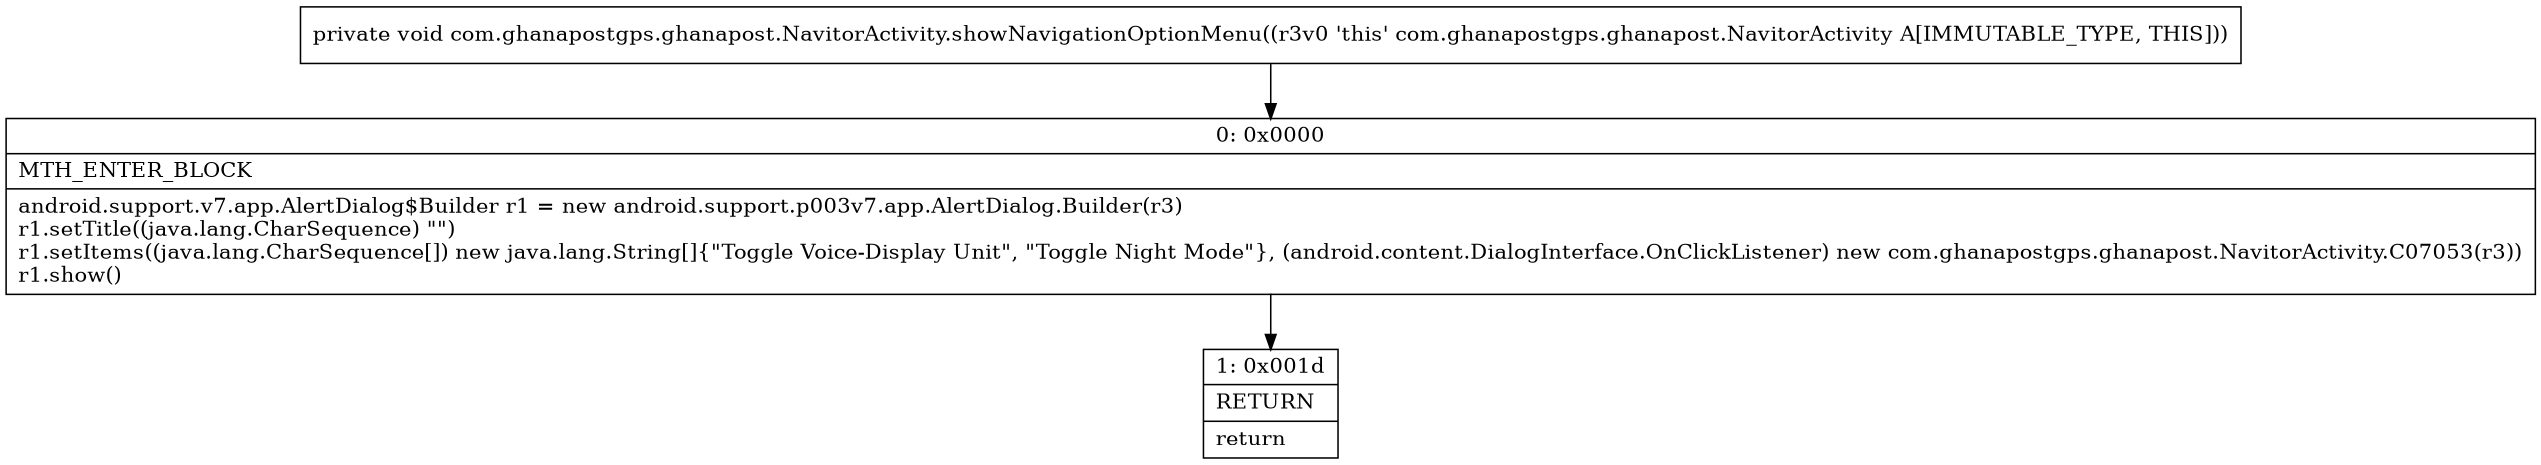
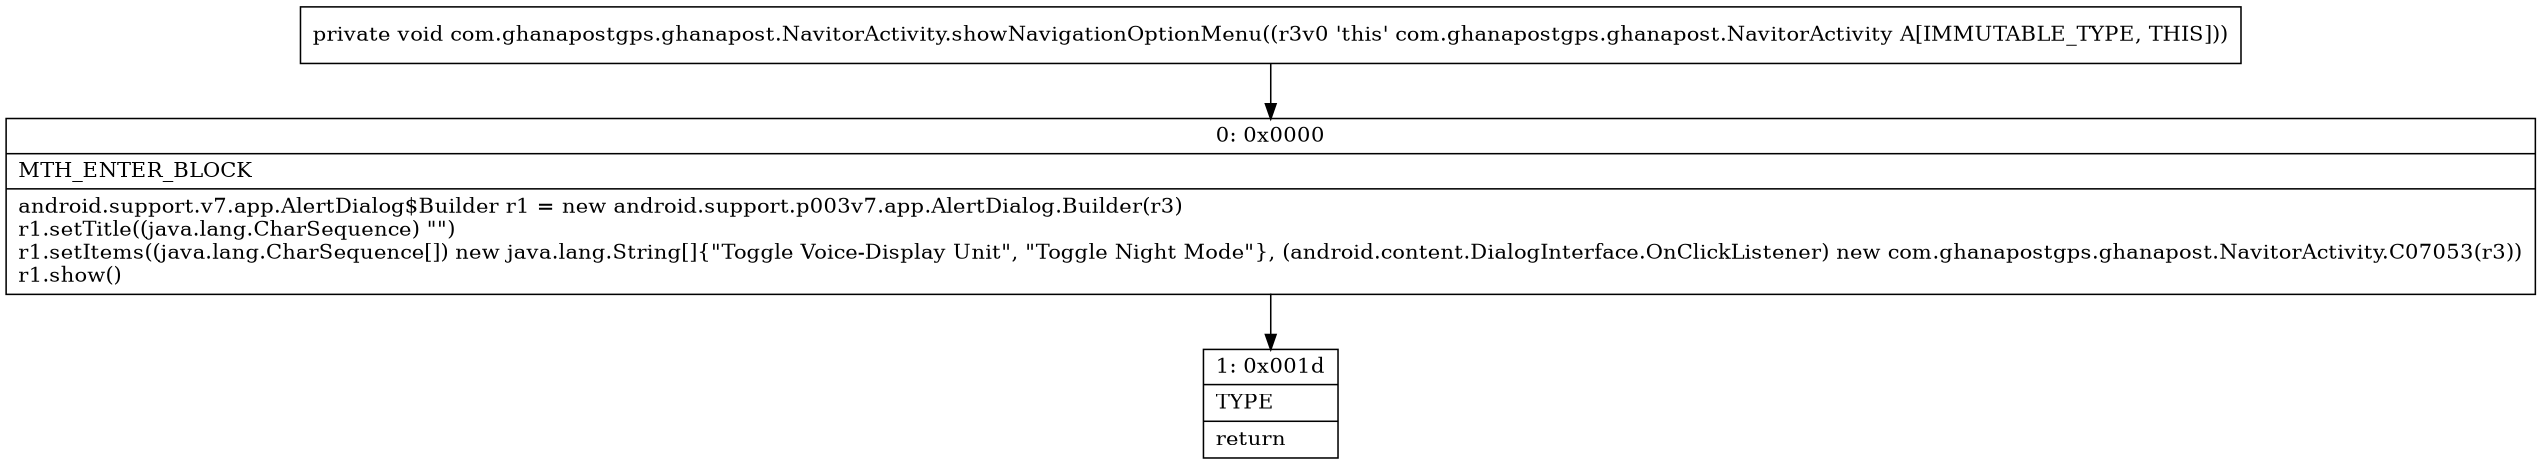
node "1: 0x001d": text "RETURN" -> "TYPE"
